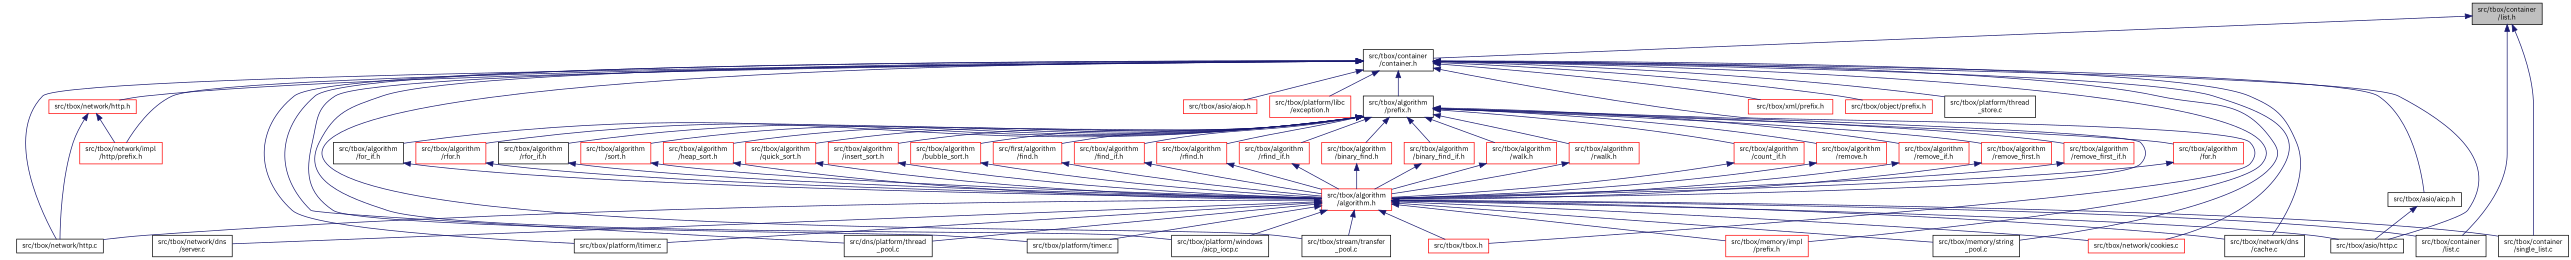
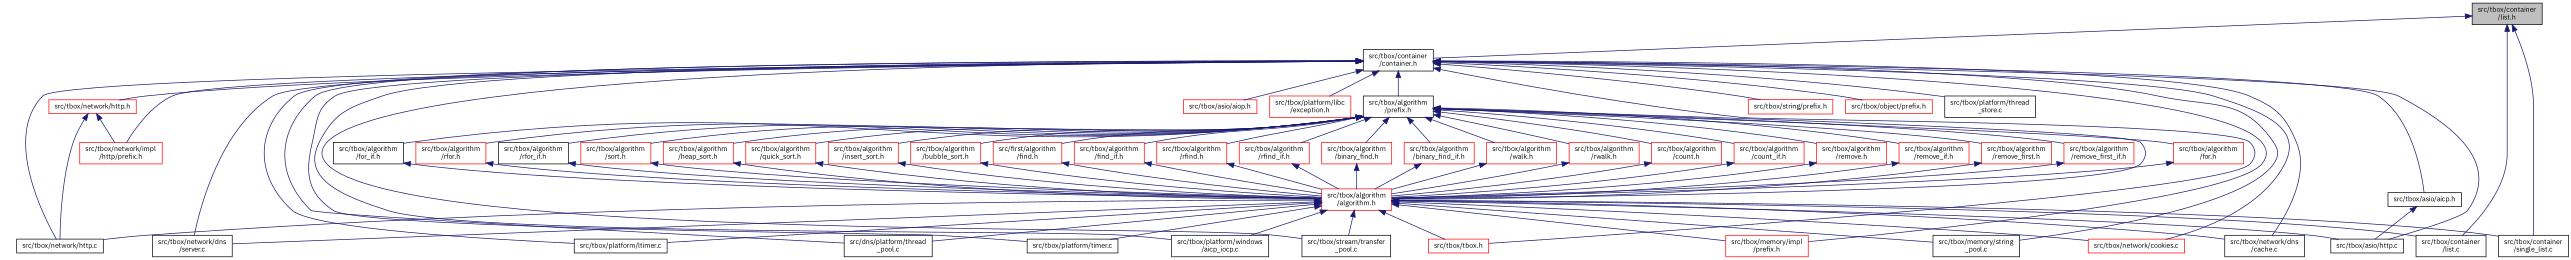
edge "src/tbox/network/dns /server.c" -> "src/tbox/container /container.h": added
node "src/tbox/xml/prefix.h": label "src/tbox/xml/prefix.h" -> "src/tbox/string/prefix.h"
node "src/tbox/algorithm /count.h": added
